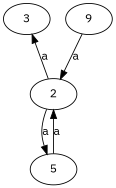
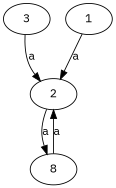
node "9": label "9" -> "1"
edge "2" -> "3": reversed
node "5": label "5" -> "8"
